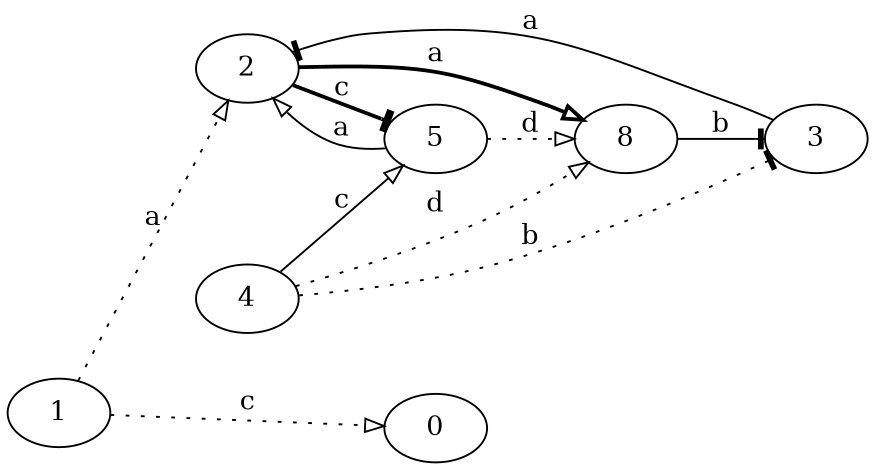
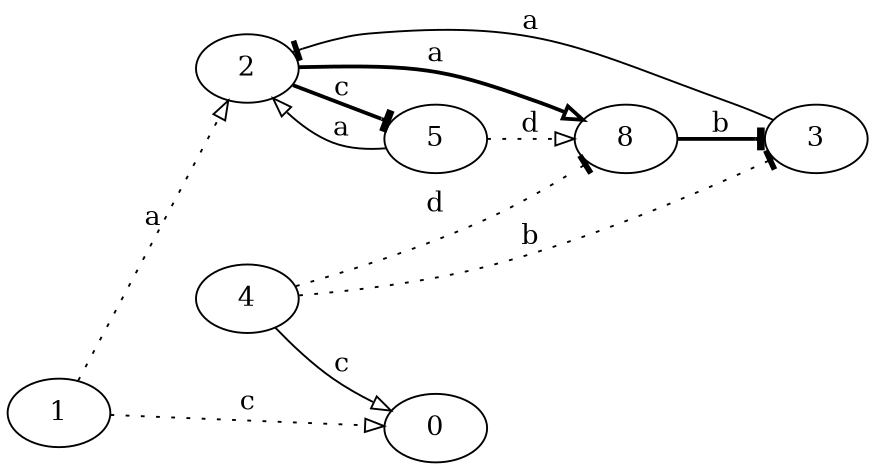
edge "8" -> "3": style solid -> bold
edge "4" -> "5": now "4" -> "0"
edge "4" -> "8": arrowhead onormal -> tee
